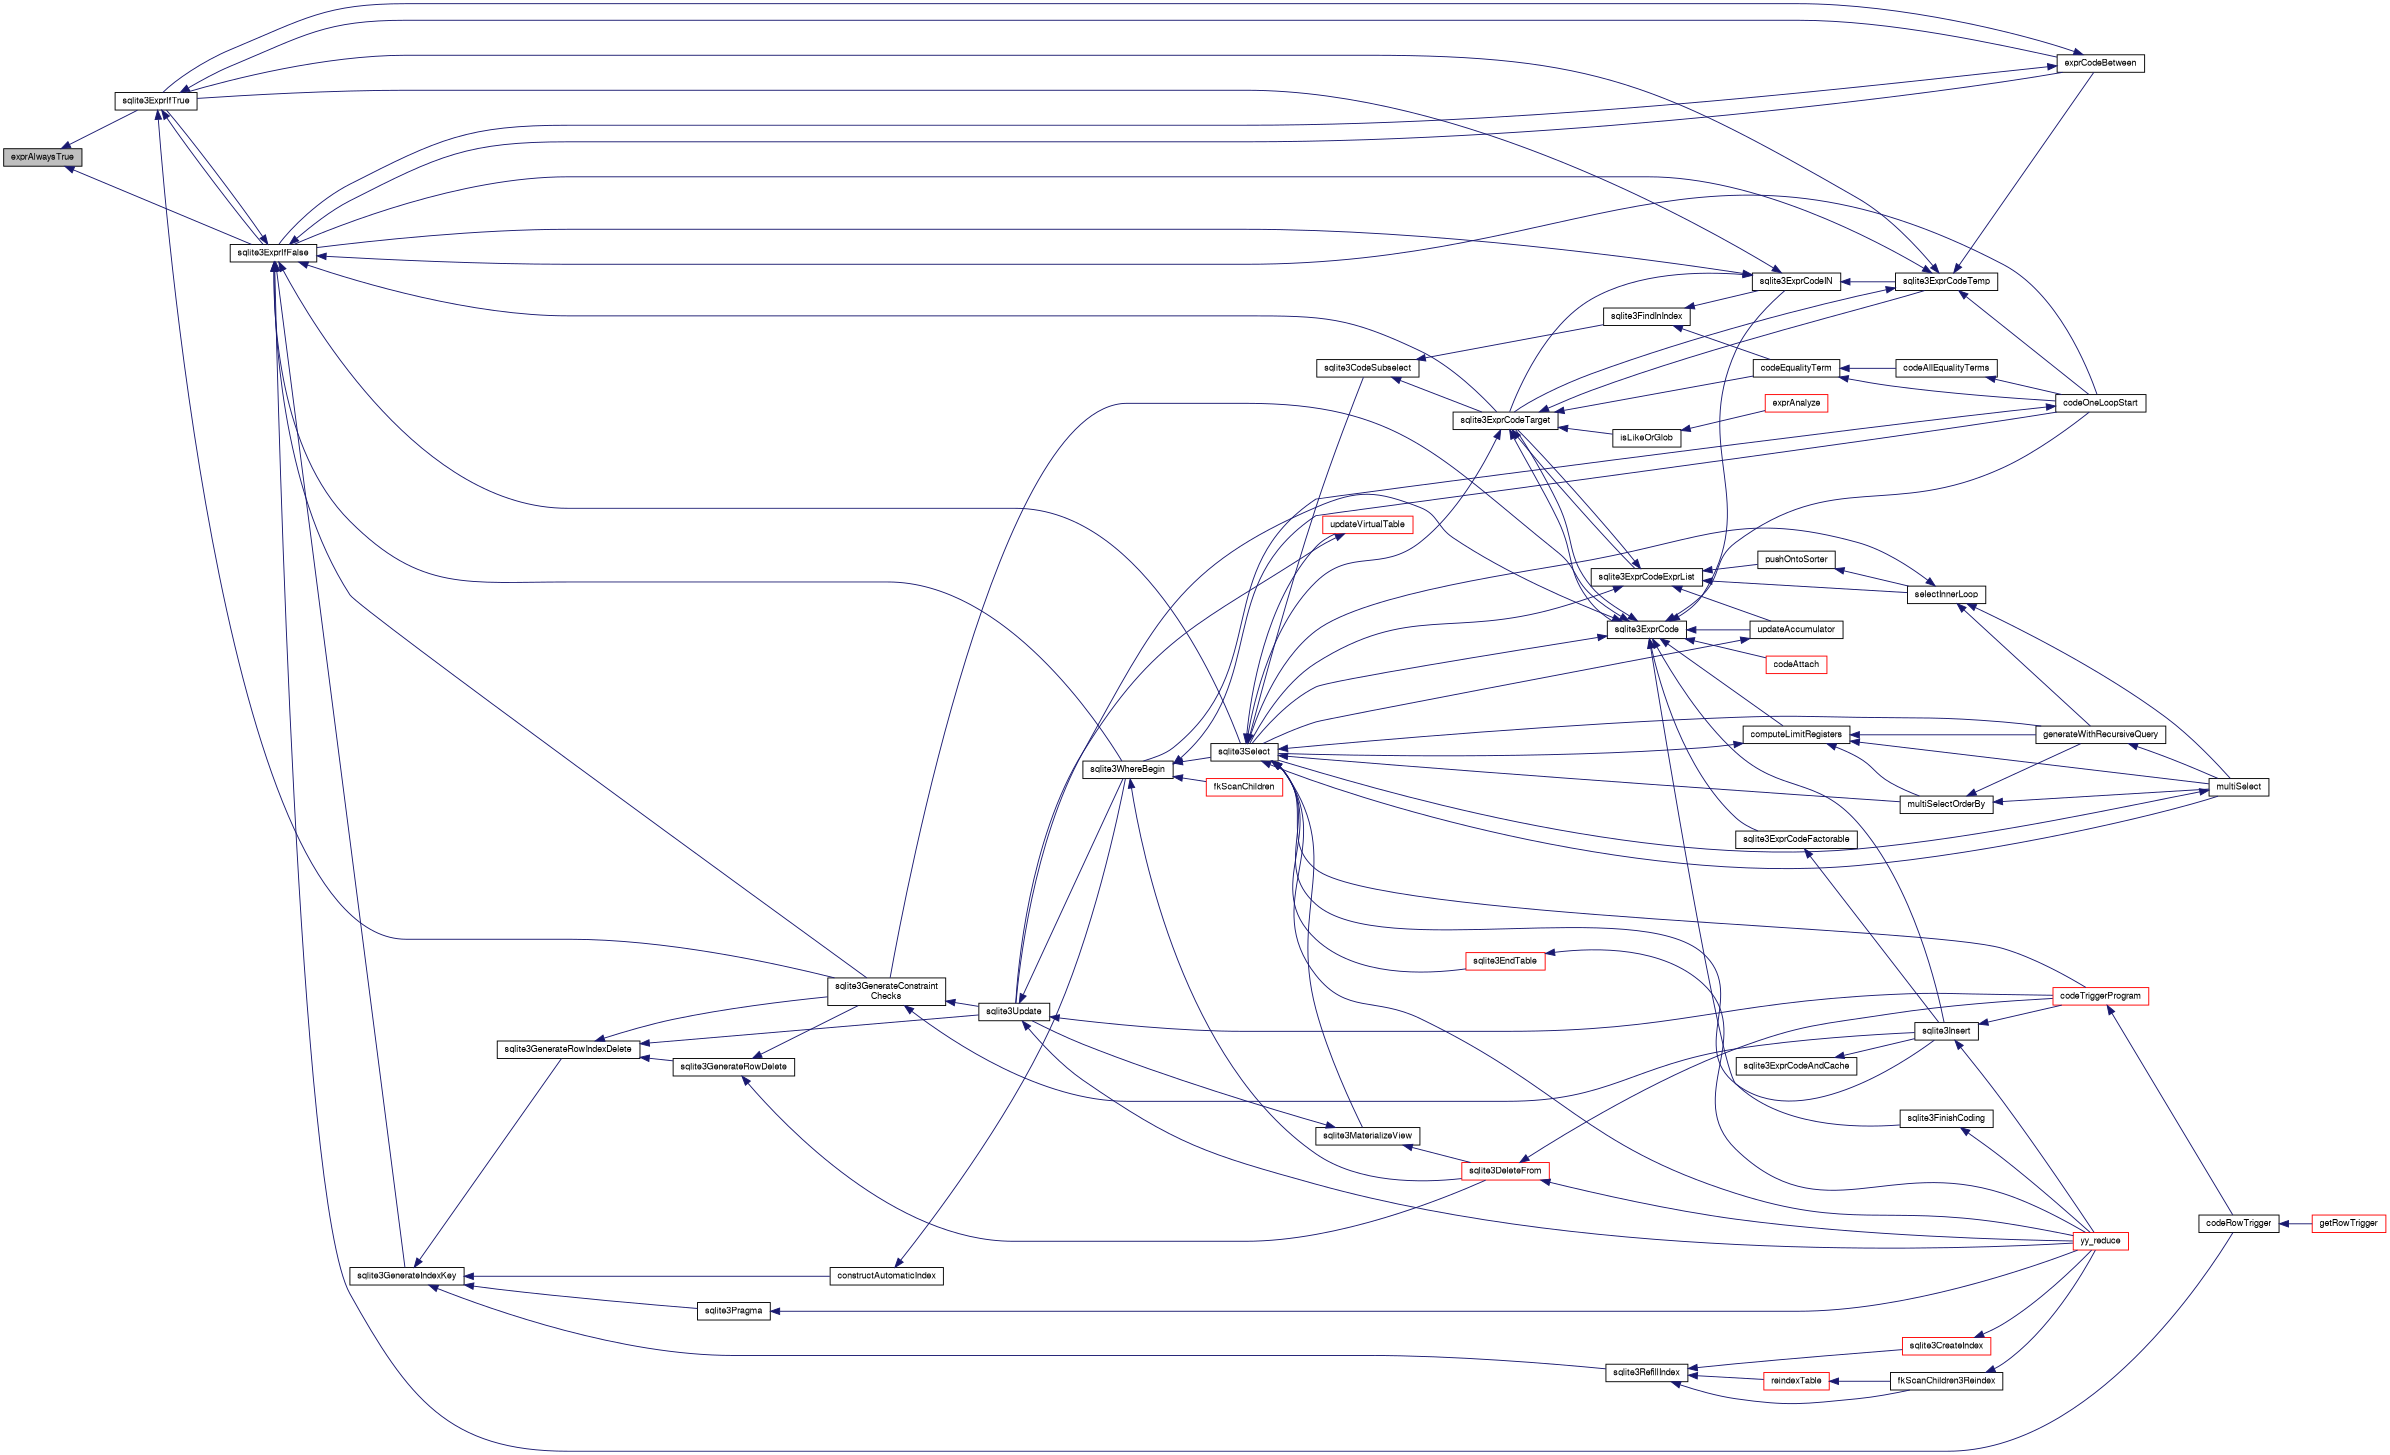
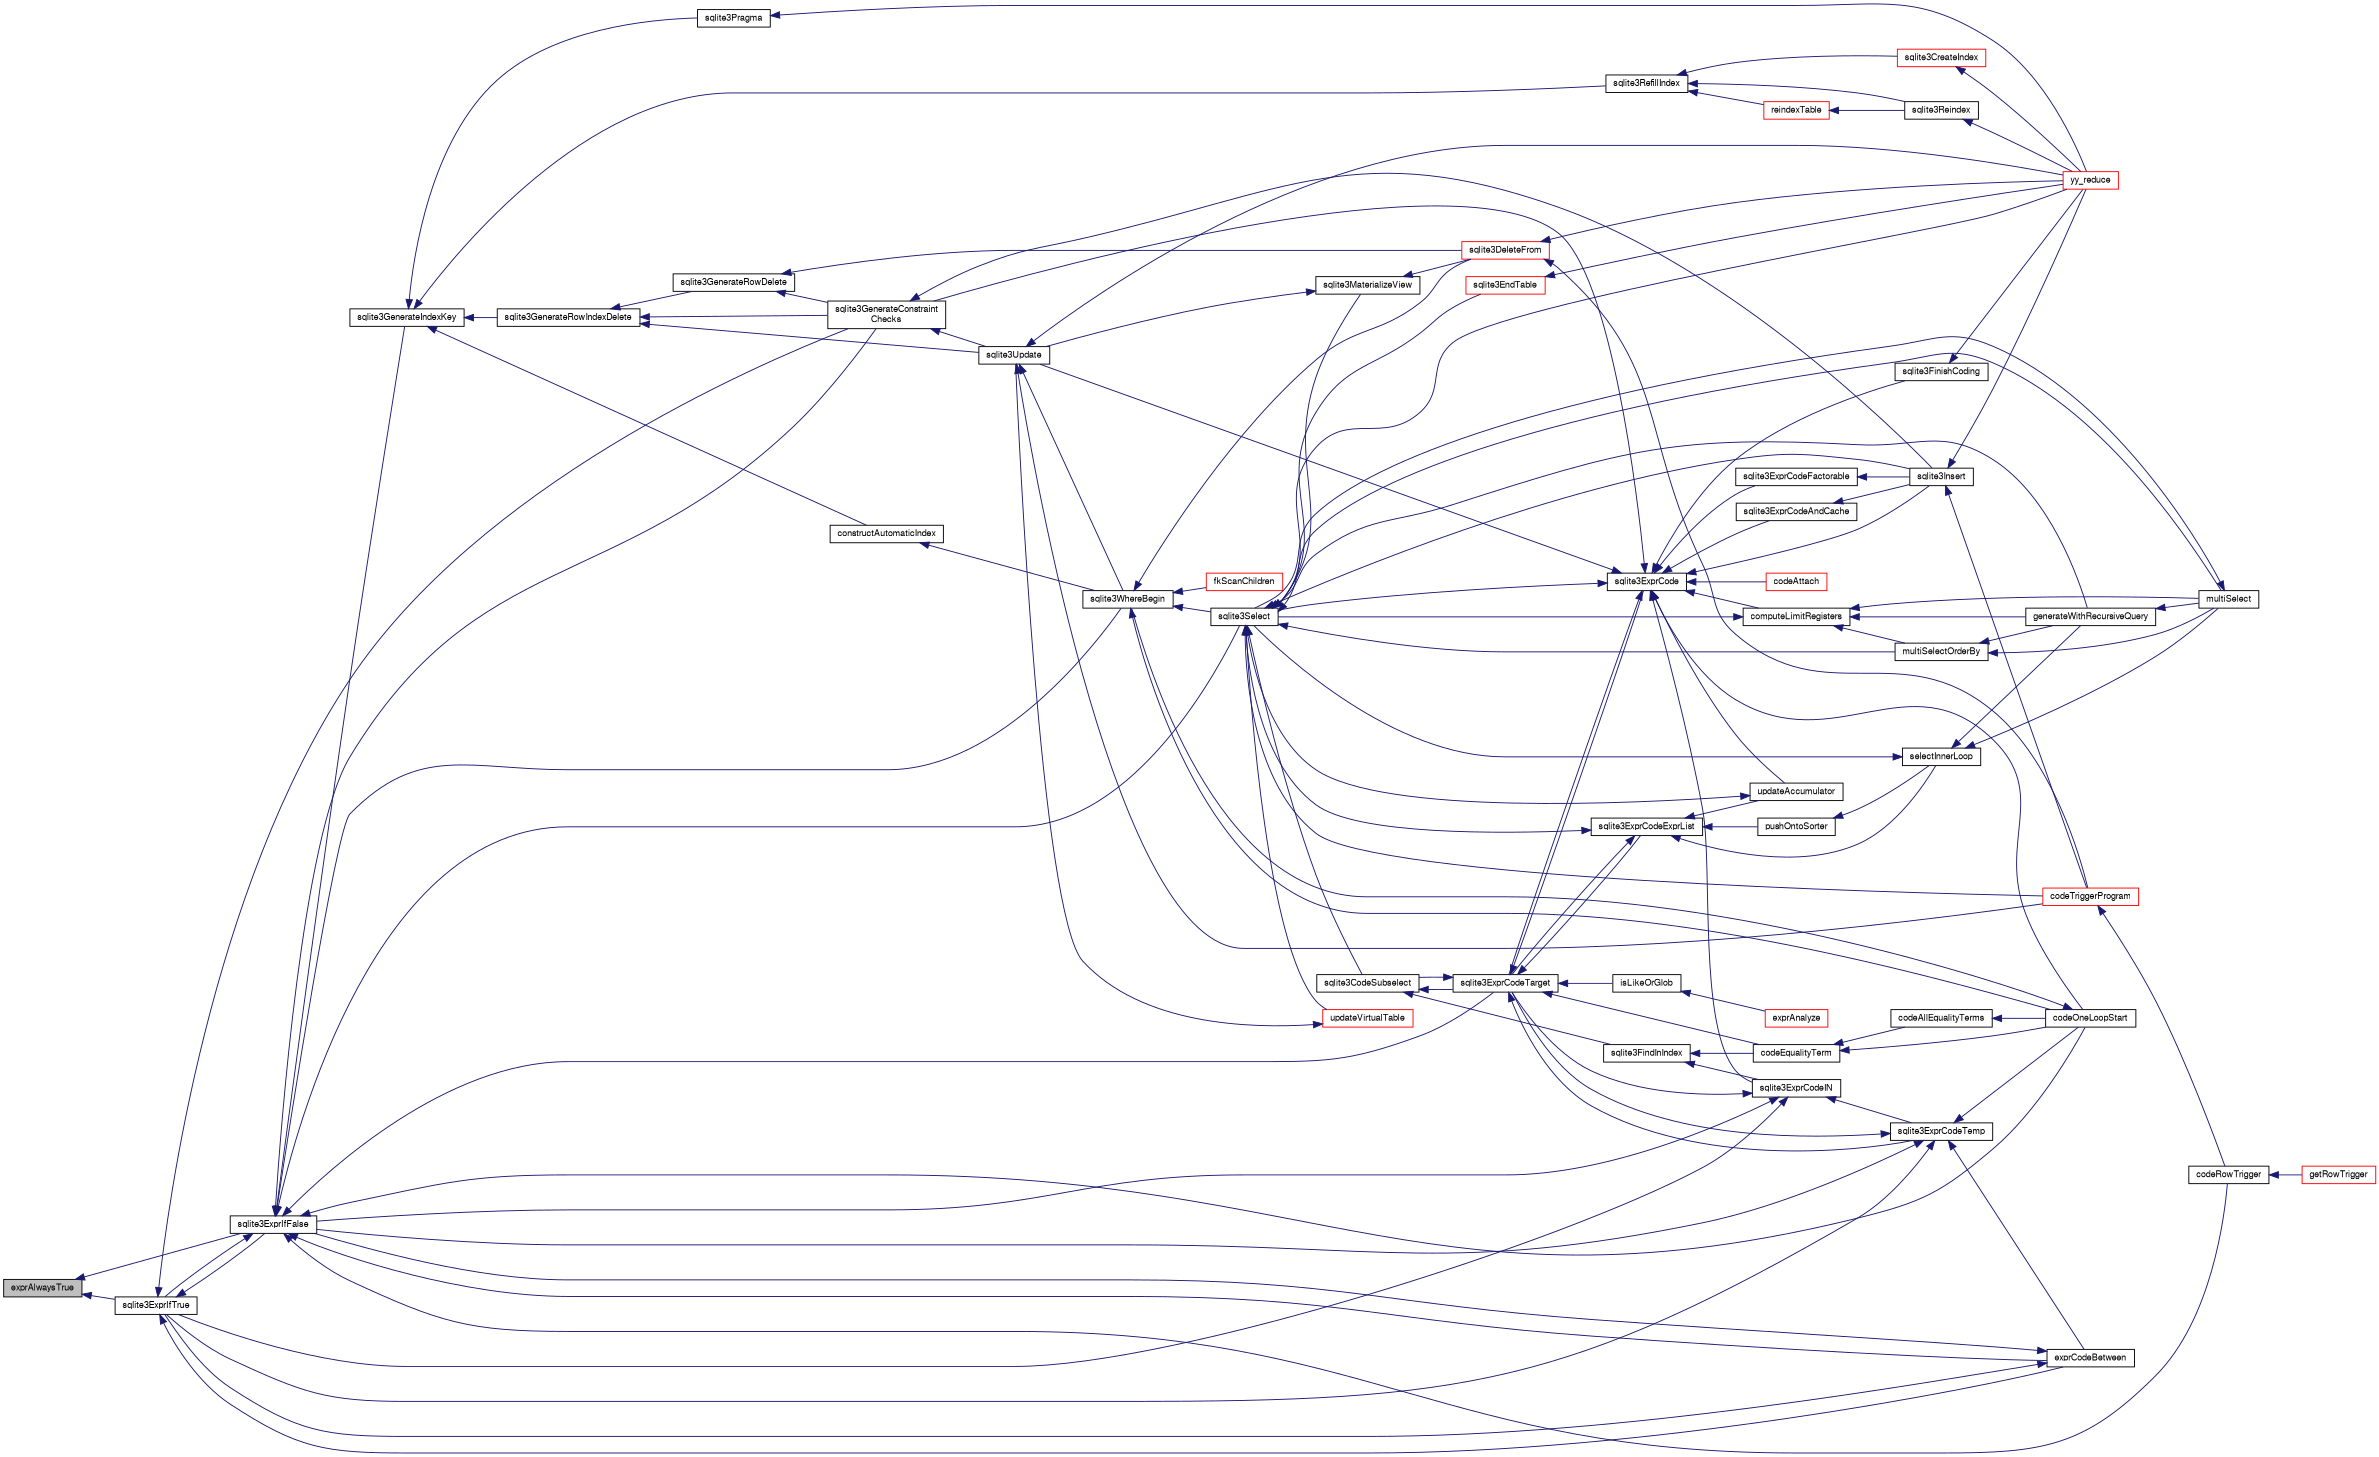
edge "sqlite3ExprCodeAndCache" -> "sqlite3ExprCode": added
edge "sqlite3Select" -> "sqlite3ExprCodeTarget": now "sqlite3CodeSubselect" -> "sqlite3ExprCodeTarget"
node "fkScanChildren3Reindex": label "fkScanChildren3Reindex" -> "sqlite3Reindex"
